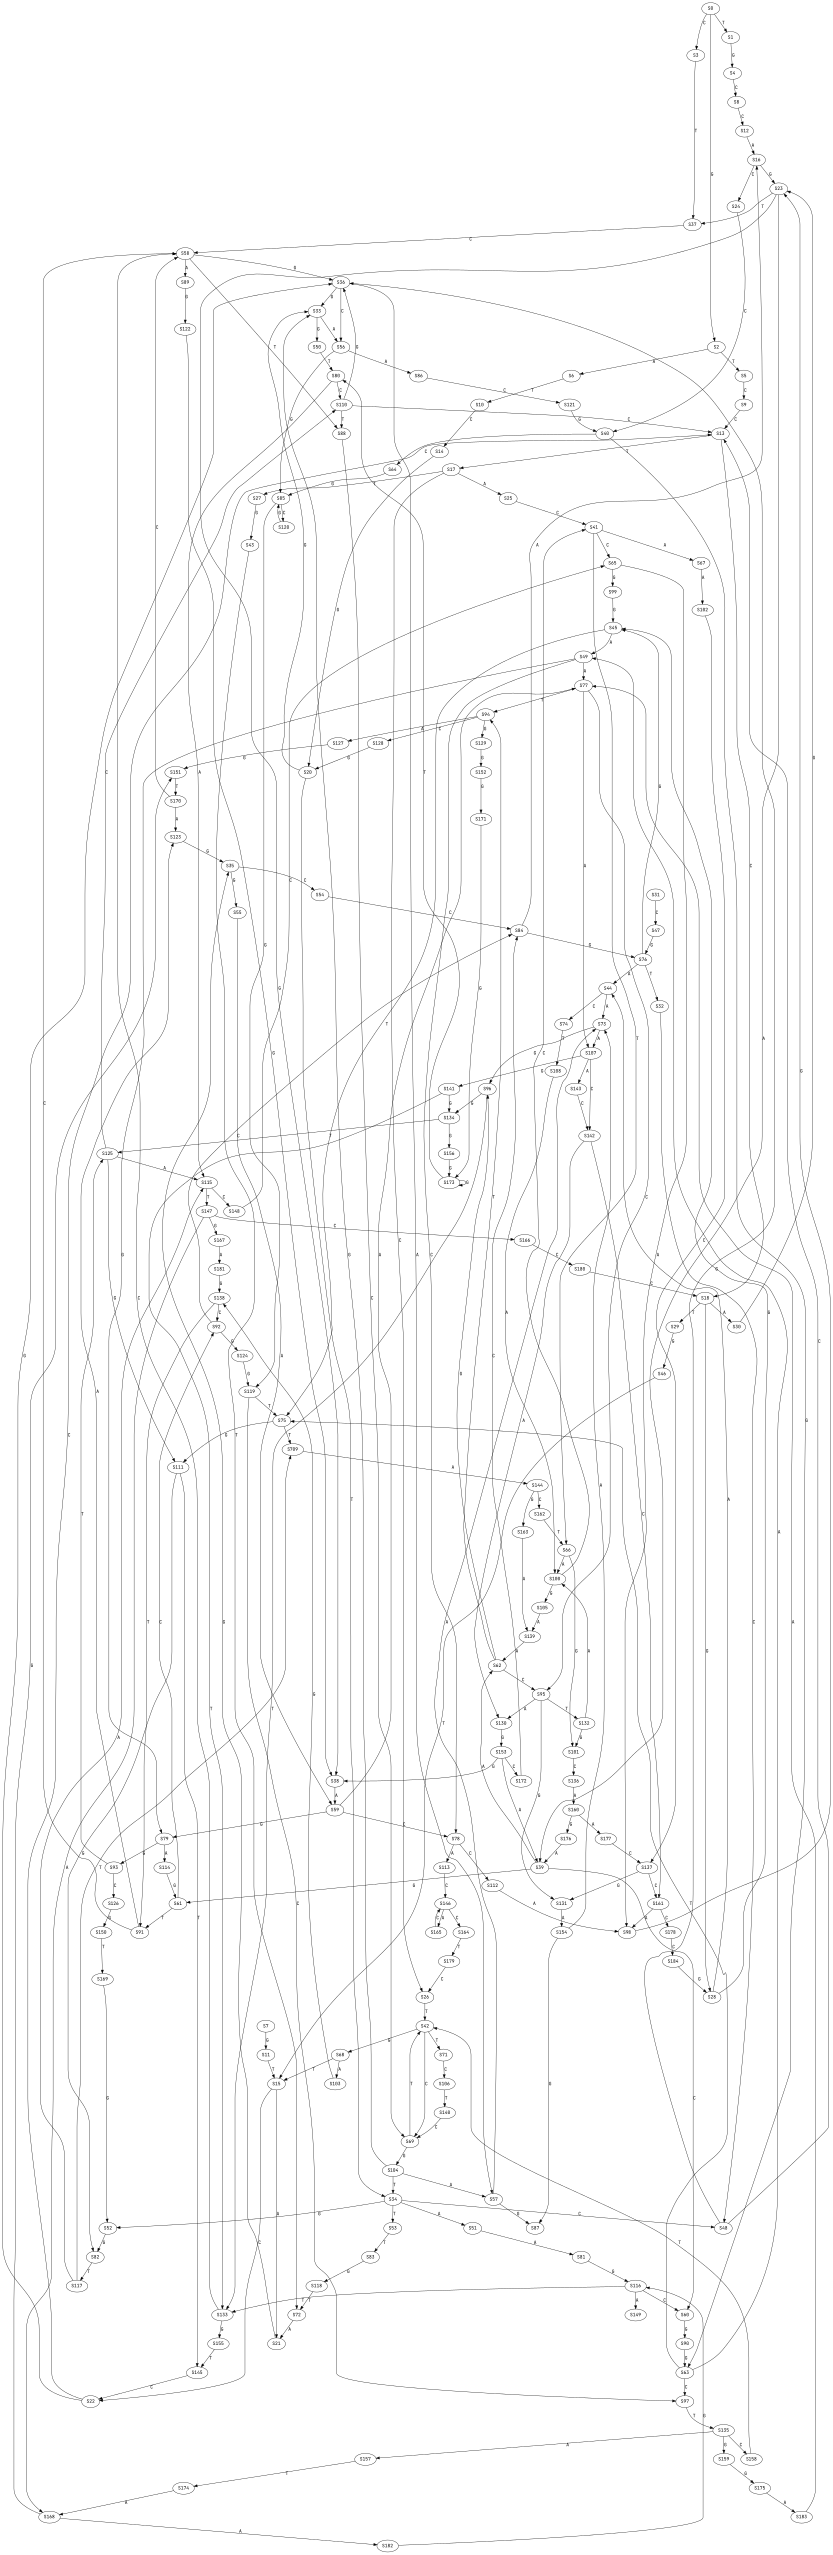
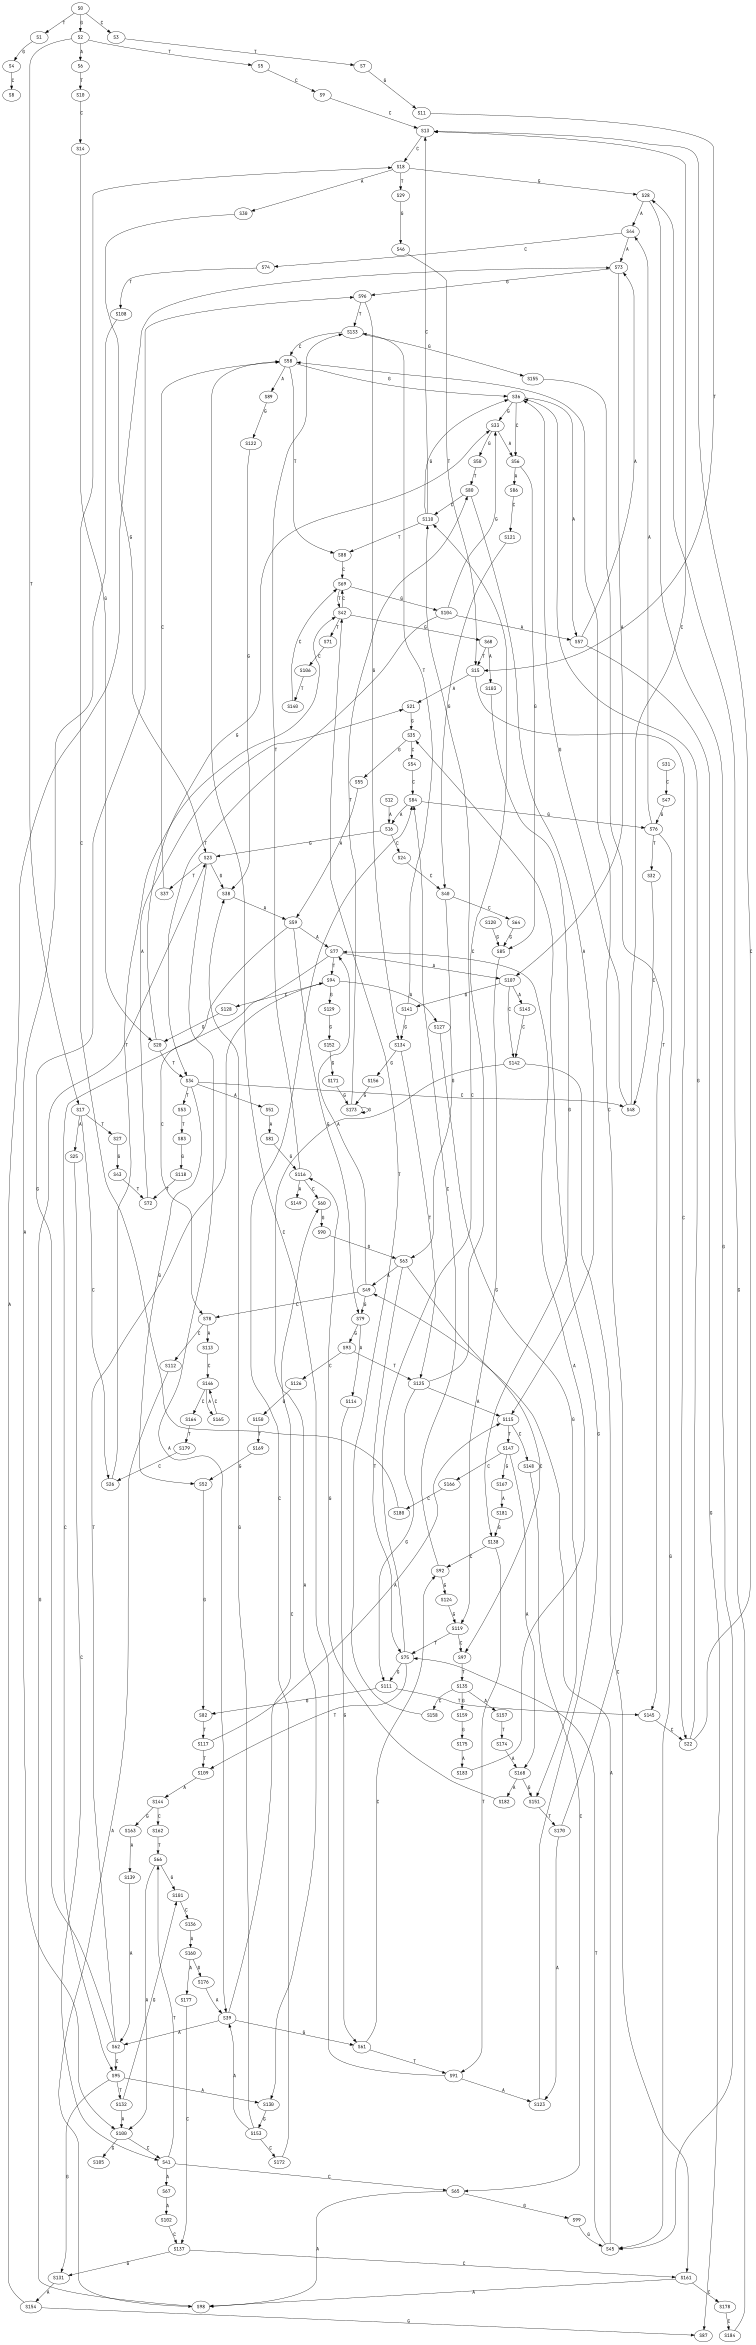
edge "S8" -> "S12": removed, label "C"
edge "S3" -> "S37": now "S3" -> "S7"
edge "S13" -> "S17": now "S2" -> "S17"
edge "S85" -> "S120": removed, label "C"
edge "S75" -> "S110": added, label "C"
node "S709": label "S709" -> "S109"
edge "S105" -> "S139": removed, label "A"
